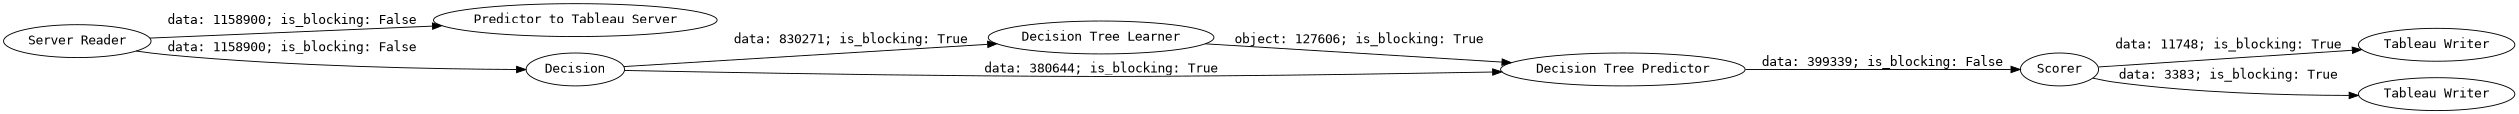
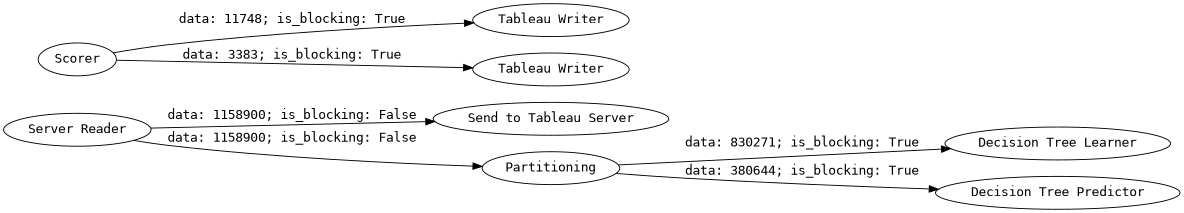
node "Predictor to Tableau Server": label "Predictor to Tableau Server" -> "Send to Tableau Server"
edge "Decision Tree Learner" -> "Decision Tree Predictor": removed, label "object: 127606; is_blocking: True"
node "Decision": label "Decision" -> "Partitioning"
edge "Decision Tree Predictor" -> "Scorer": removed, label "data: 399339; is_blocking: False"
